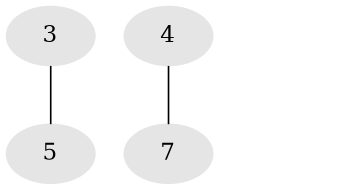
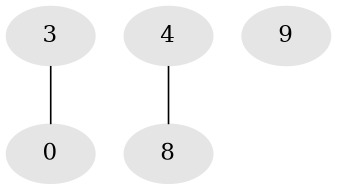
node "9": added
node "5": label "5" -> "0"
node "7": label "7" -> "8"
